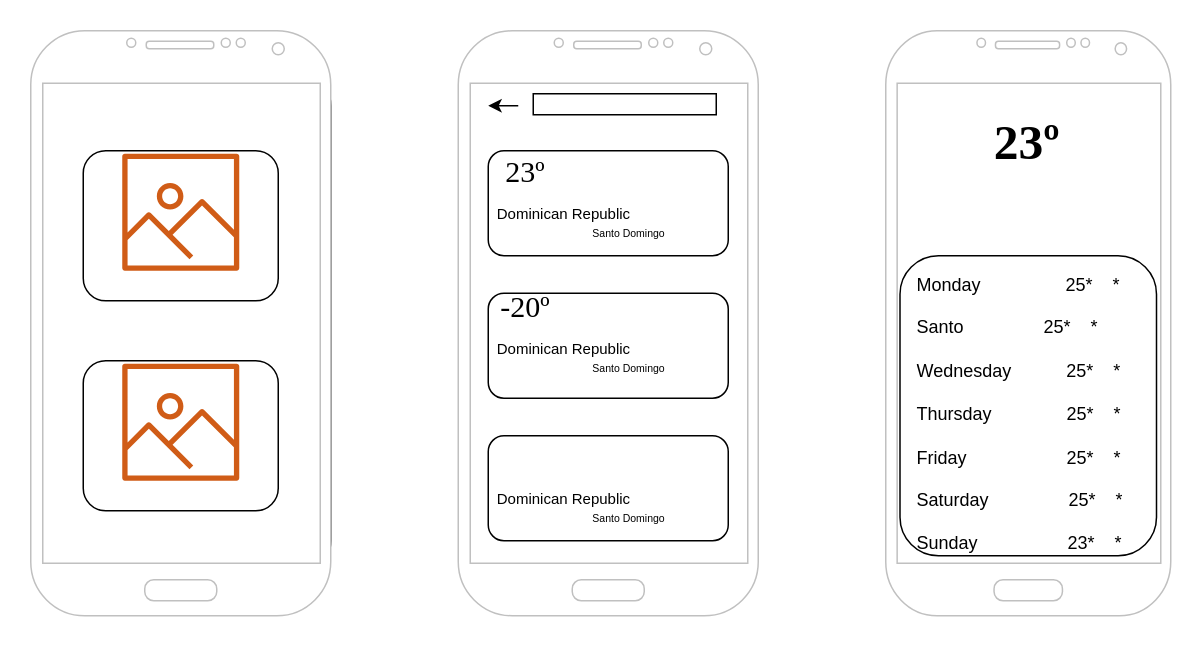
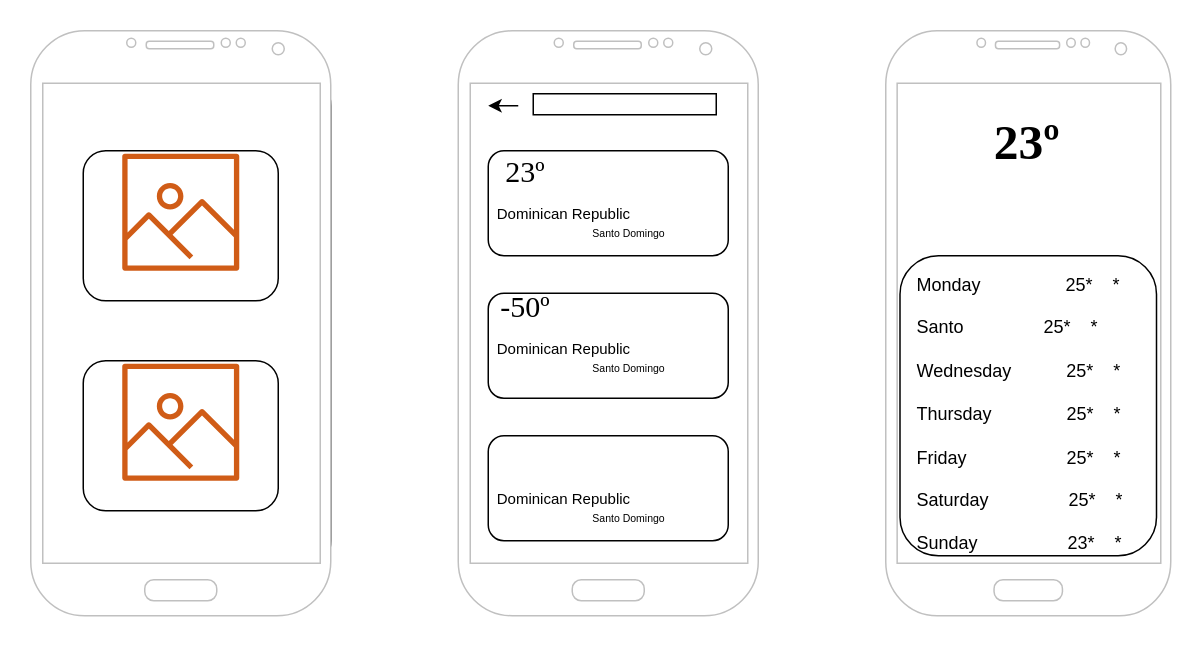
node "-20º": label "-20º" -> "-50º"
